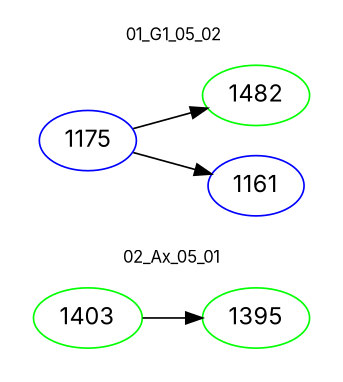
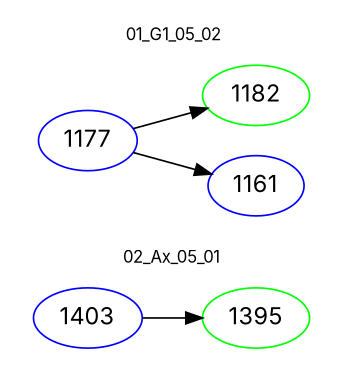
node "1482": label "1482" -> "1182"
node "1175": label "1175" -> "1177"
node "1403": color green -> blue
